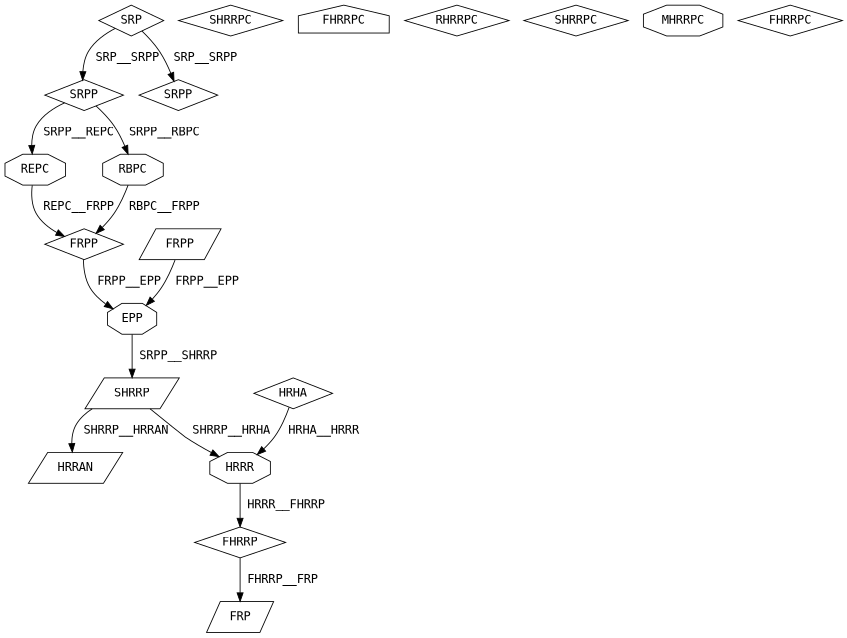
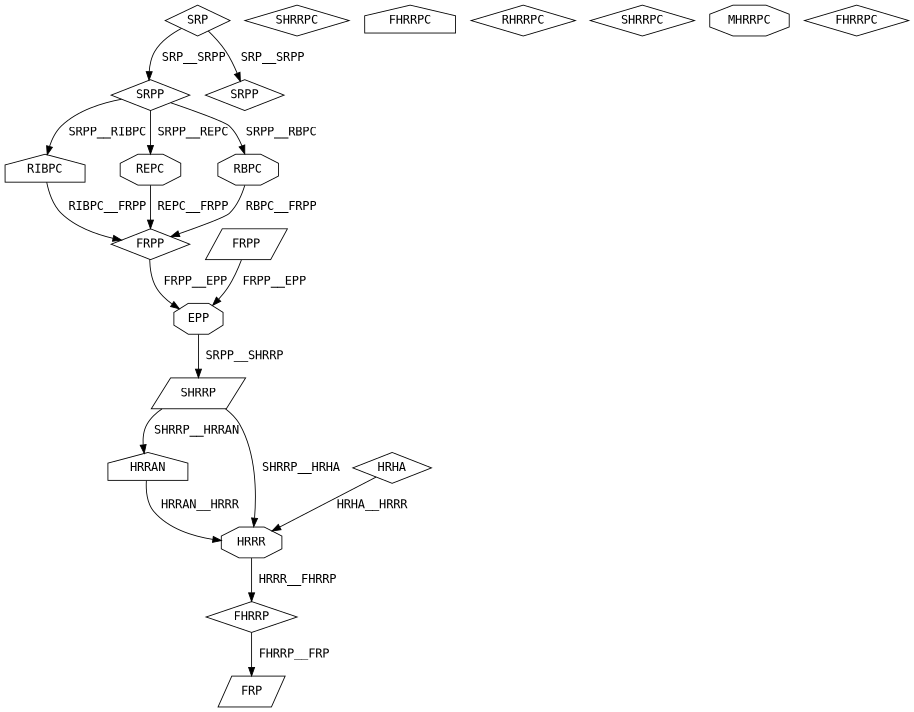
node "RIBPC": added
node "HRRAN": shape parallelogram -> house
edge "HRRAN" -> "HRRR": added, label "HRRAN__HRRR"
